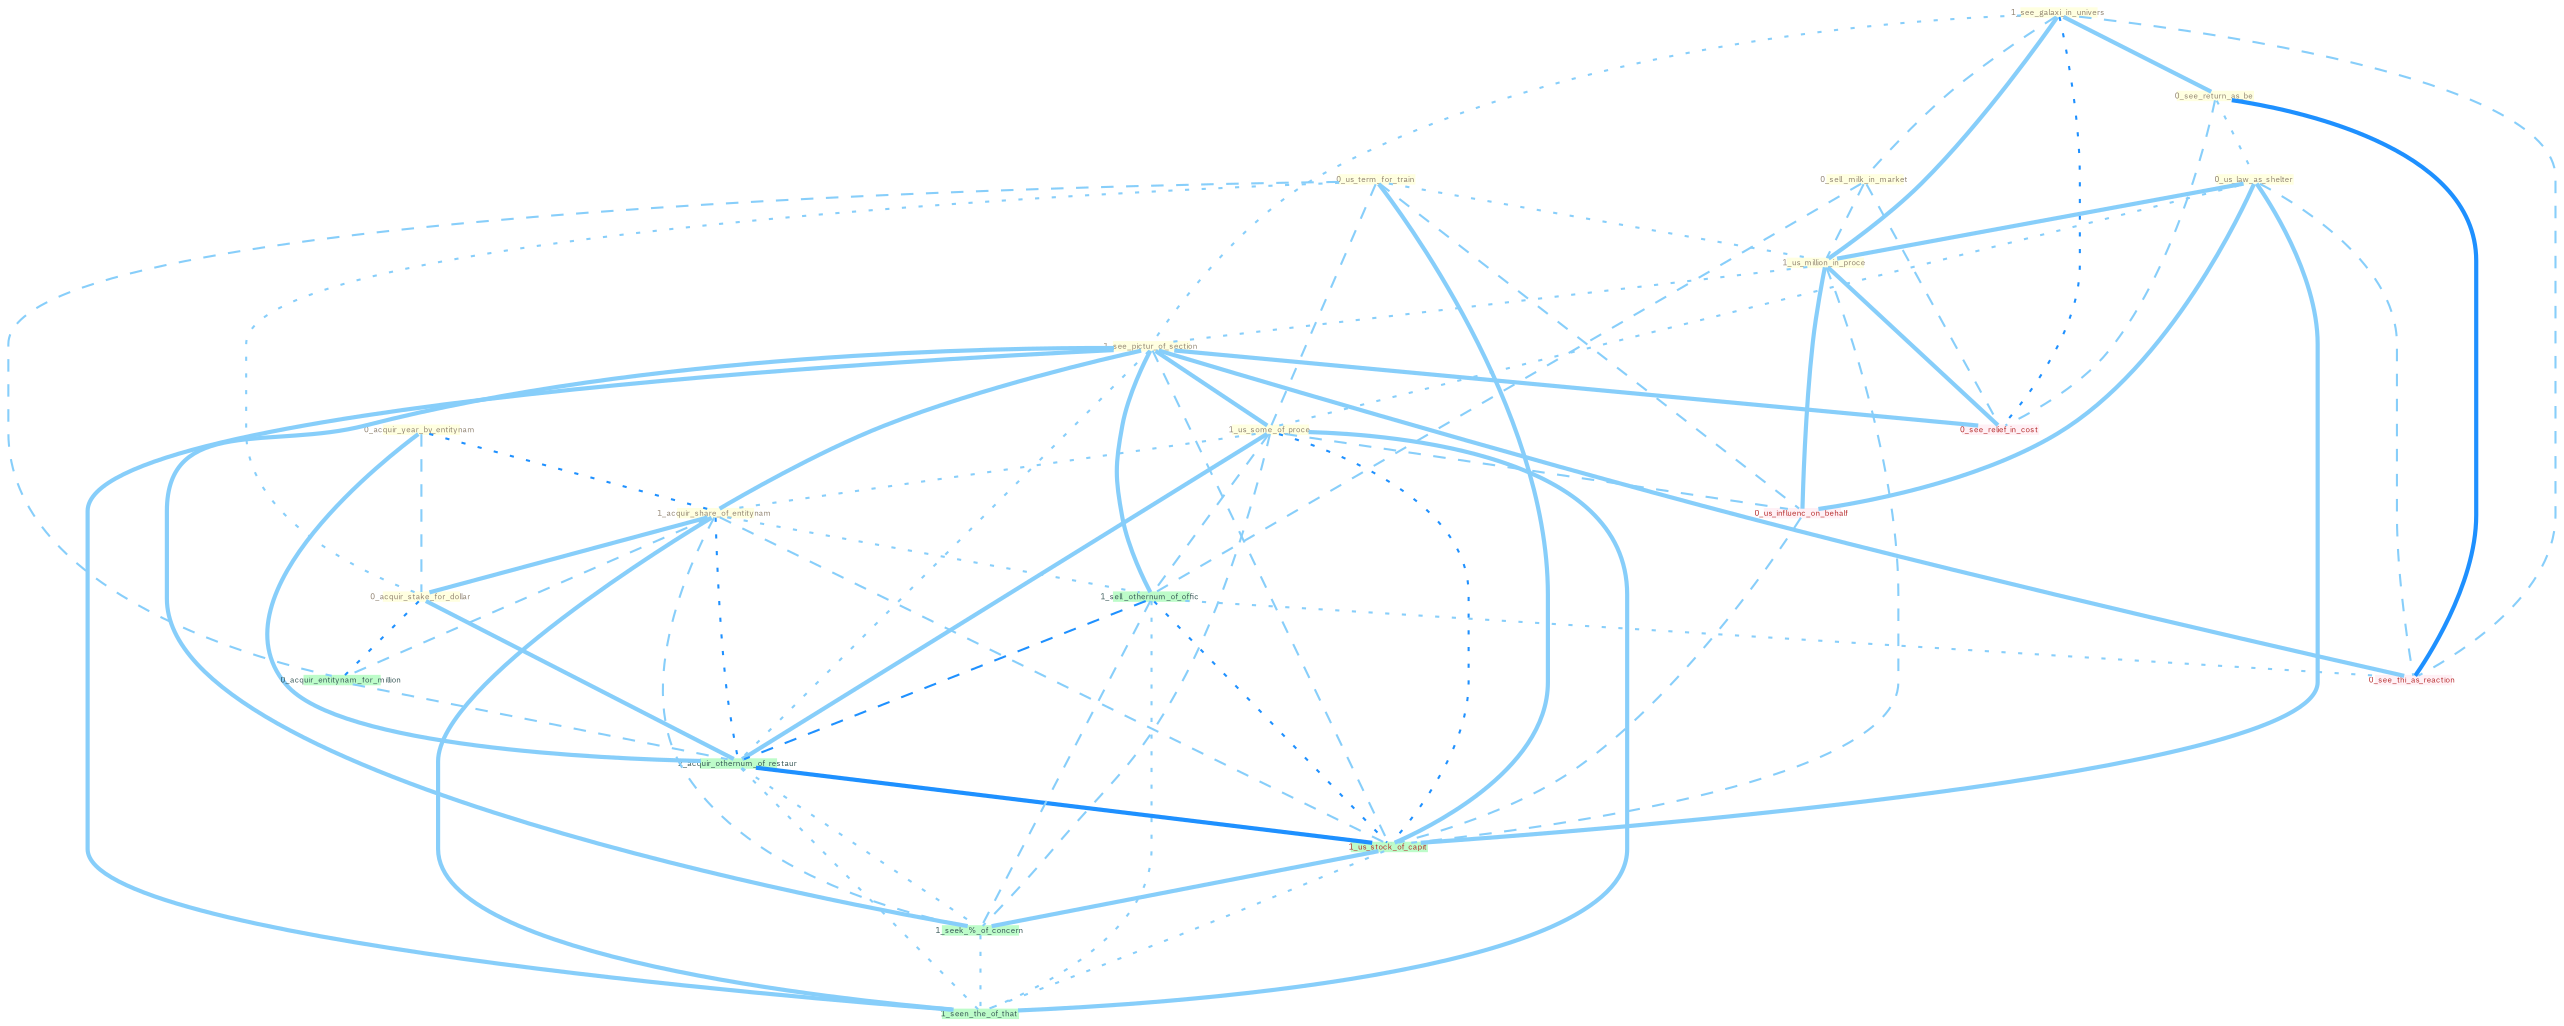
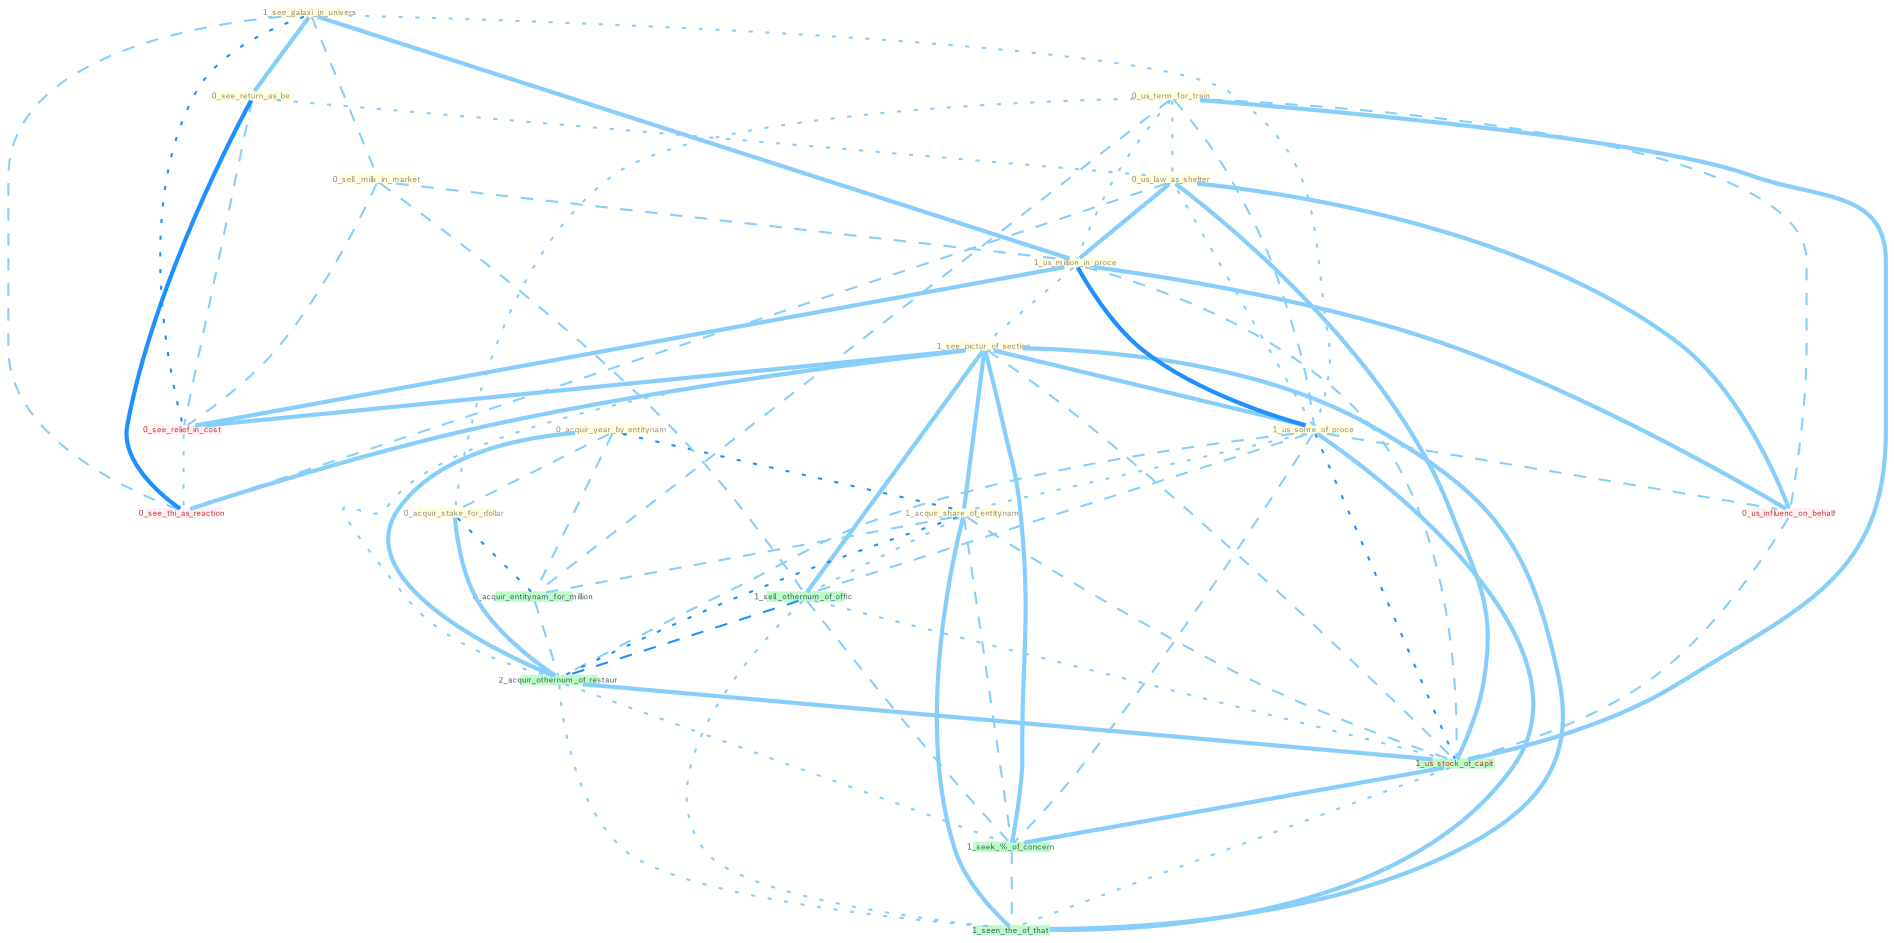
edge "1_see_galaxi_in_univers" -- "1_see_pictur_of_section": now "1_see_galaxi_in_univers" -- "1_us_some_of_proce"
edge "0_us_term_for_train" -- "0_us_law_as_shelter": added
edge "1_us_million_in_proce" -- "1_us_some_of_proce": added
edge "0_acquir_year_by_entitynam" -- "0_acquir_entitynam_for_million": added
edge "1_acquir_share_of_entitynam" -- "0_acquir_stake_for_dollar": removed
edge "1_us_some_of_proce" -- "2_acquir_othernum_of_restaur": style bold -> dashed
edge "1_sell_othernum_of_offic" -- "0_see_thi_as_reaction": now "0_see_relief_in_cost" -- "0_see_thi_as_reaction"
edge "1_sell_othernum_of_offic" -- "1_us_stock_of_capit": color #1e90ff -> #87cefa
edge "2_acquir_othernum_of_restaur" -- "1_us_stock_of_capit": color #1e90ff -> #87cefa
edge "1_seek_%_of_concern" -- "1_seen_the_of_that": style dotted -> dashed
